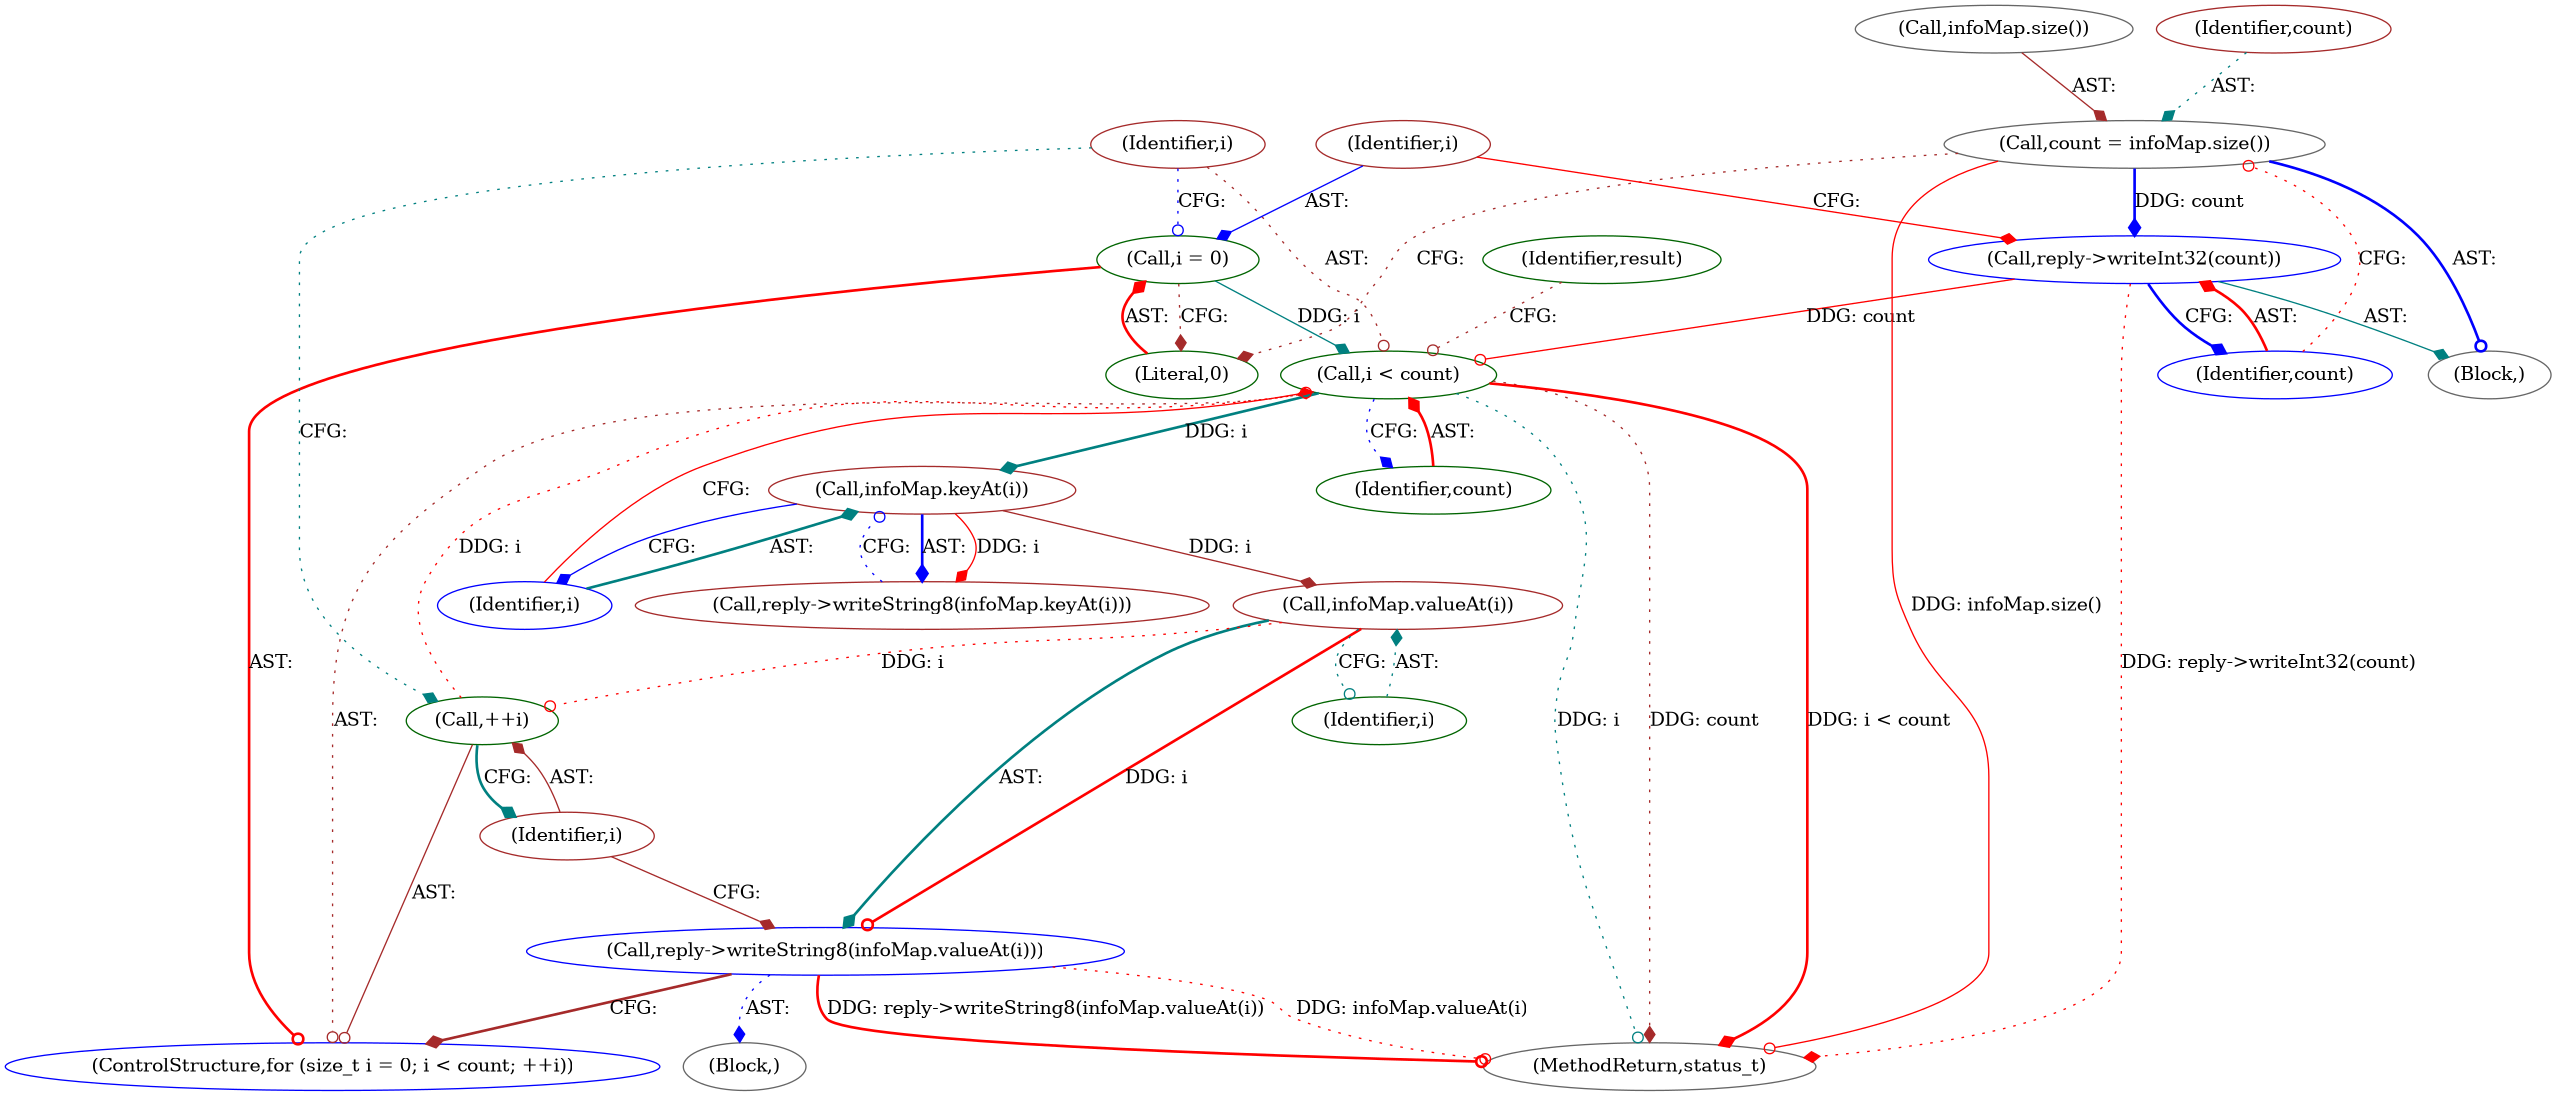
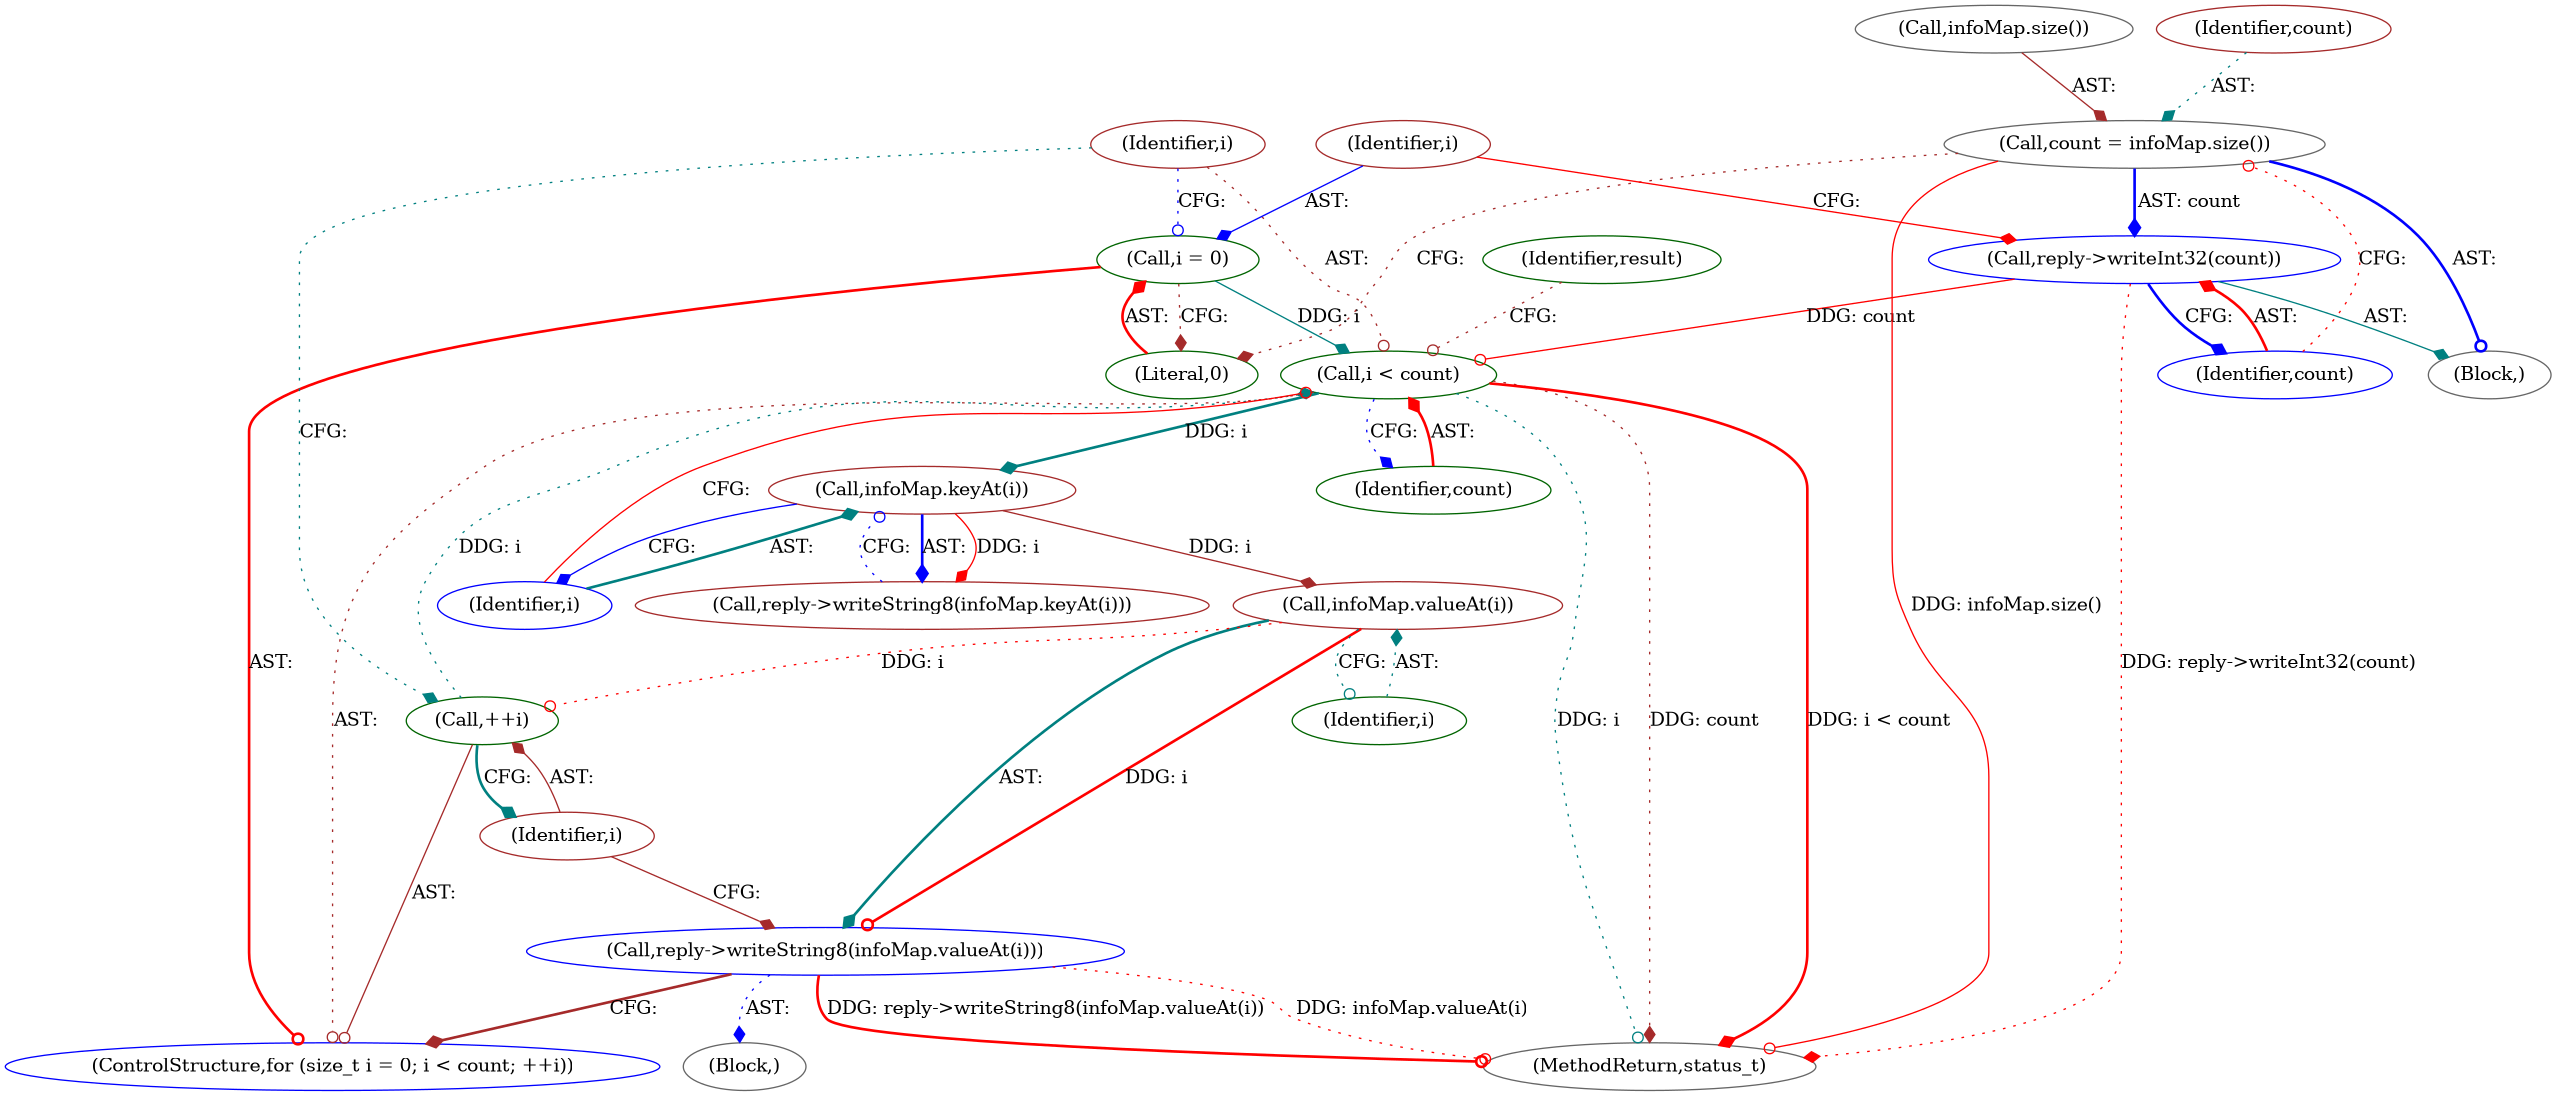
edge "(Call,count = infoMap.size())" -> "(Call,reply->writeInt32(count))": label "DDG: count" -> "AST: count"
edge "(Call,++i)" -> "(Call,i < count)": color red -> teal
